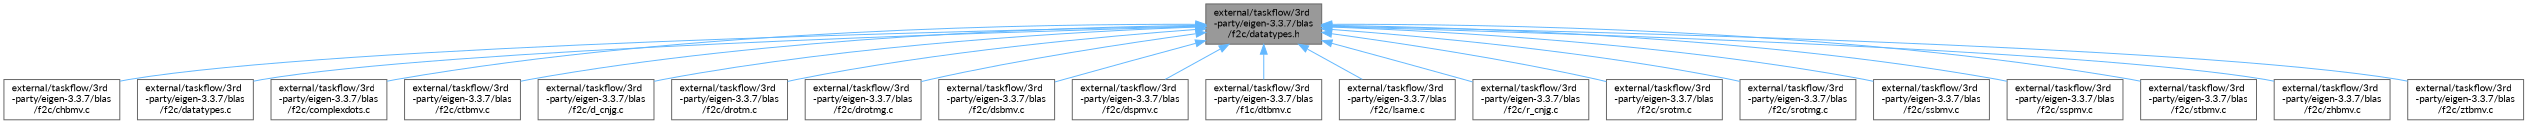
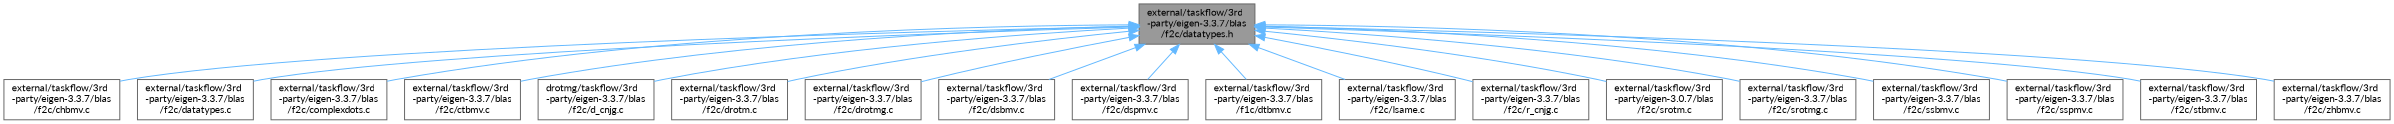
node "external/taskflow/3rd -party/eigen-3.3.7/blas /f2c/d_cnjg.c": label "external/taskflow/3rd -party/eigen-3.3.7/blas /f2c/d_cnjg.c" -> "drotmg/taskflow/3rd -party/eigen-3.3.7/blas /f2c/d_cnjg.c"
node "external/taskflow/3rd -party/eigen-3.3.7/blas /f2c/srotm.c": label "external/taskflow/3rd -party/eigen-3.3.7/blas /f2c/srotm.c" -> "external/taskflow/3rd -party/eigen-3.0.7/blas /f2c/srotm.c"
node "external/taskflow/3rd -party/eigen-3.3.7/blas /f2c/ztbmv.c": removed
